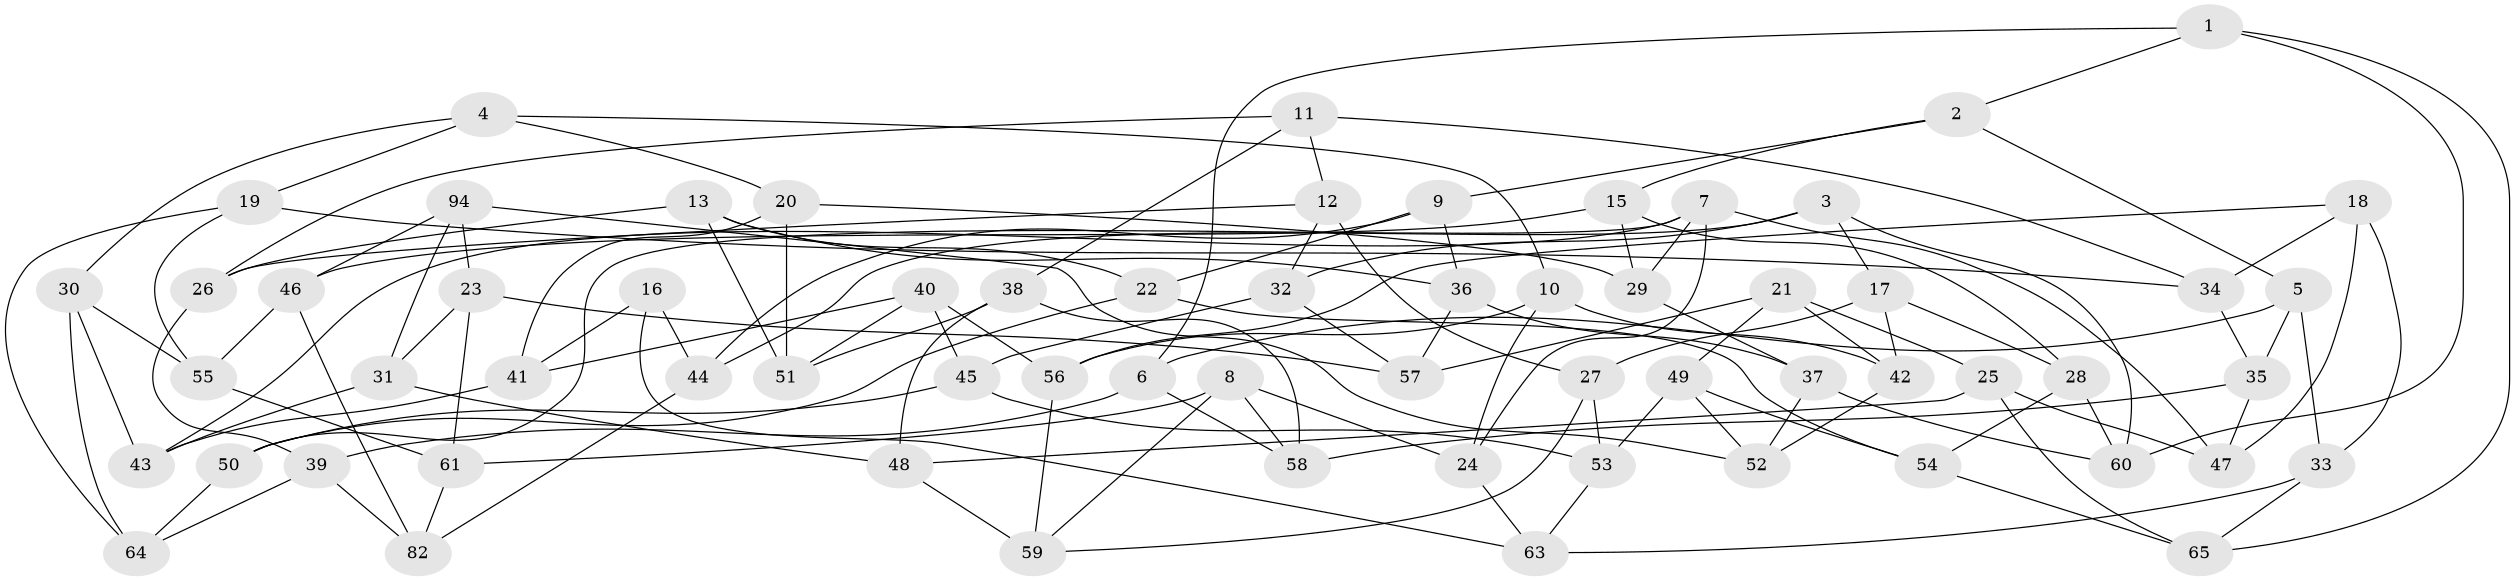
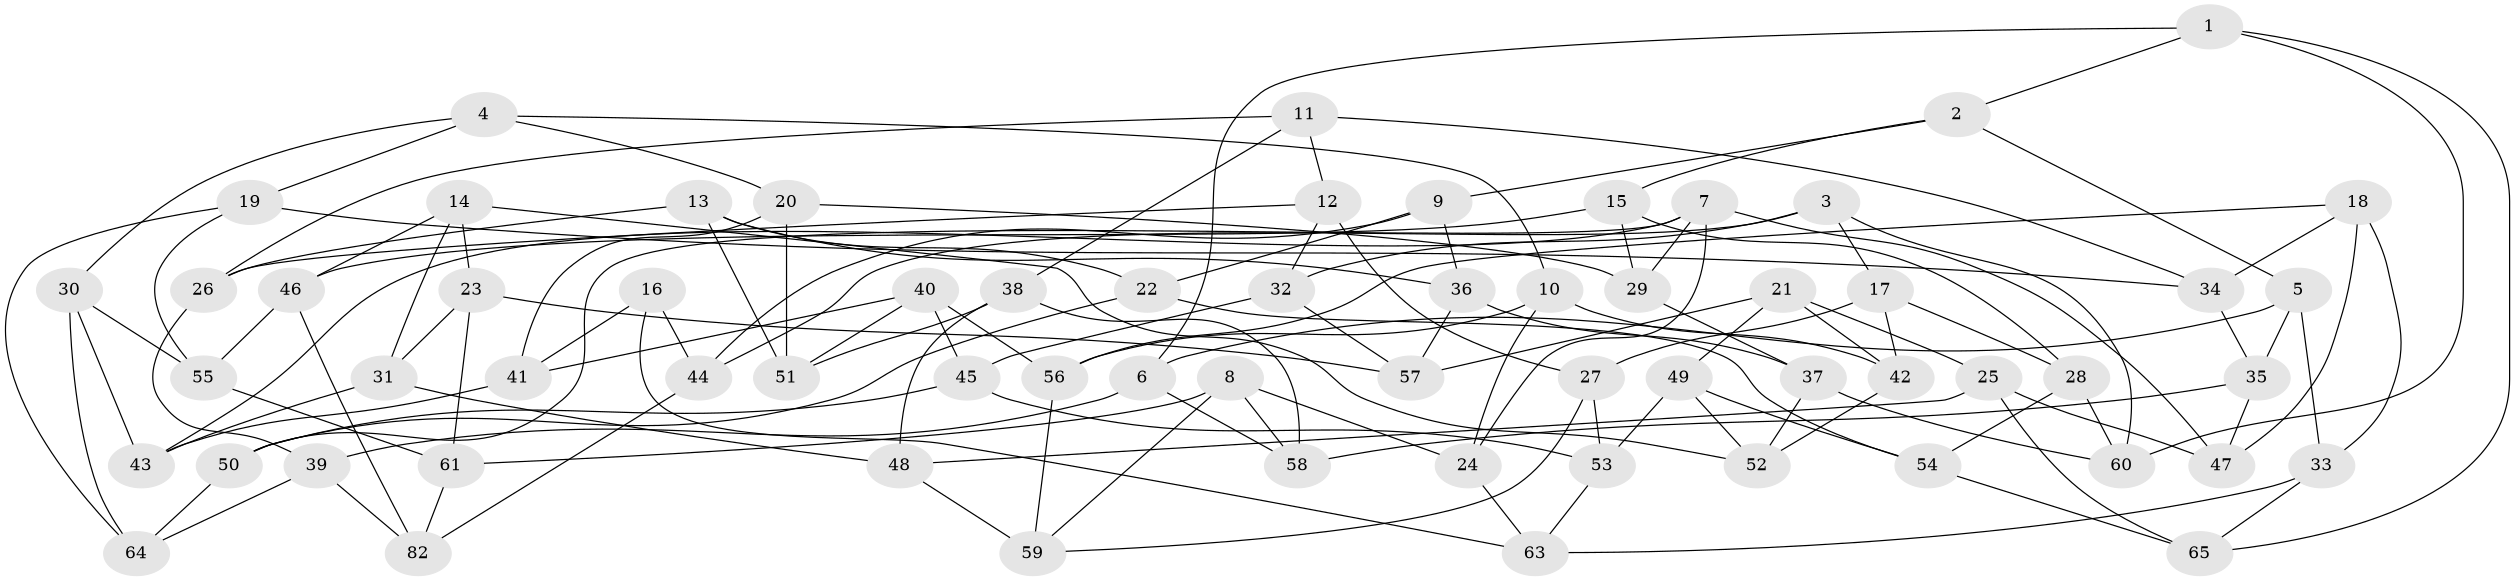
node "94": label "94" -> "14"
